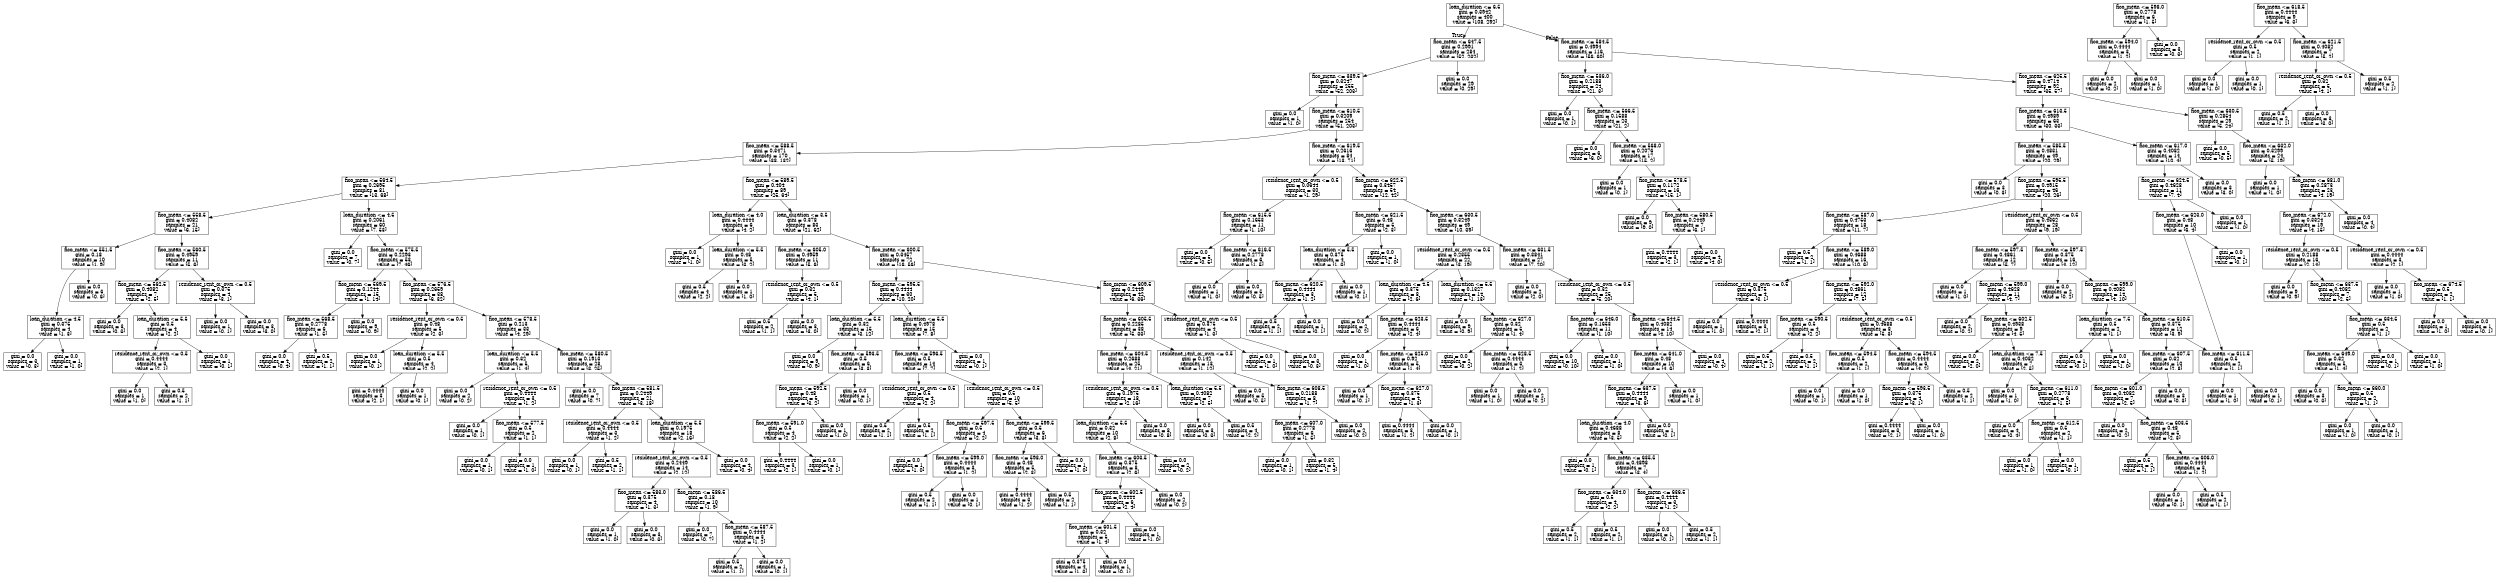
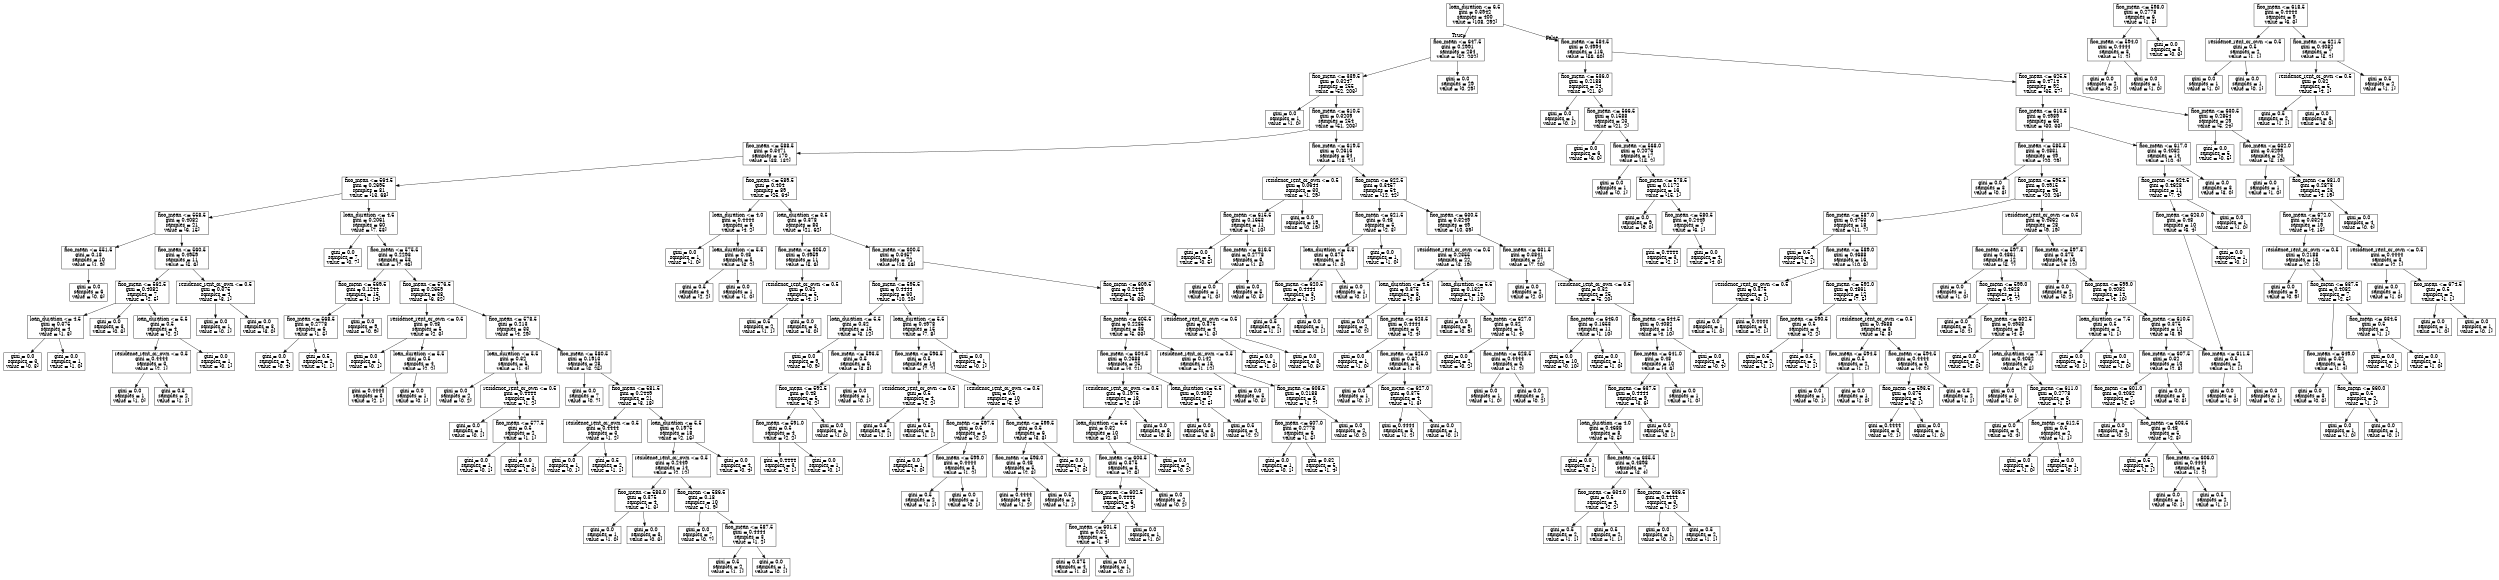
node "gini = 0.0 samples = 19 value = [0, 19]": added
edge "fico_mean <= 551.5 gini = 0.18 samples = 10 value = [1, 9]" -> "loan_duration <= 4.5 gini = 0.375 samples = 4 value = [1, 3]": now "fico_mean <= 562.5 gini = 0.4082 samples = 7 value = [2, 5]" -> "loan_duration <= 4.5 gini = 0.375 samples = 4 value = [1, 3]"
edge "fico_mean <= 634.5 gini = 0.5 samples = 2 value = [1, 1]" -> "fico_mean <= 649.0 gini = 0.32 samples = 5 value = [1, 4]": now "fico_mean <= 637.5 gini = 0.4082 samples = 7 value = [2, 5]" -> "fico_mean <= 649.0 gini = 0.32 samples = 5 value = [1, 4]"
node "fico_mean <= 625.0 gini = 0.92 samples = 5 value = [1, 4]": label "fico_mean <= 625.0 gini = 0.92 samples = 5 value = [1, 4]" -> "fico_mean <= 625.0 gini = 0.32 samples = 5 value = [1, 4]"
